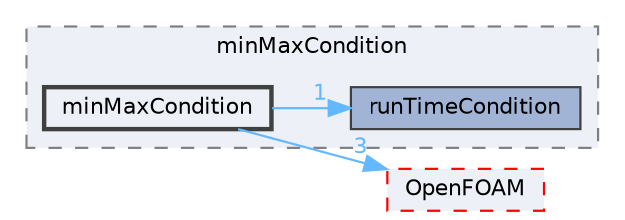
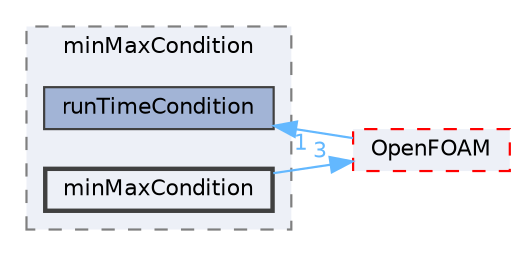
edge "minMaxCondition" -> "runTimeCondition": now "OpenFOAM" -> "runTimeCondition"
